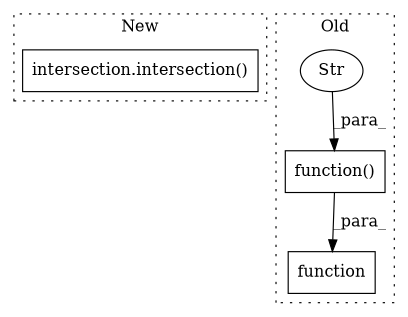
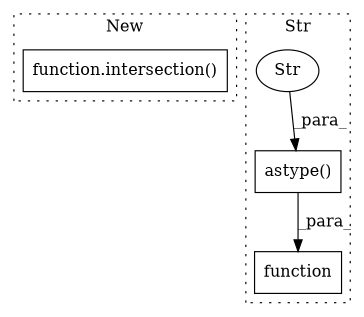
cluster "Old": label "Old" -> "Str"
node "intersection.intersection()": label "intersection.intersection()" -> "function.intersection()"
node "function()": label "function()" -> "astype()"
